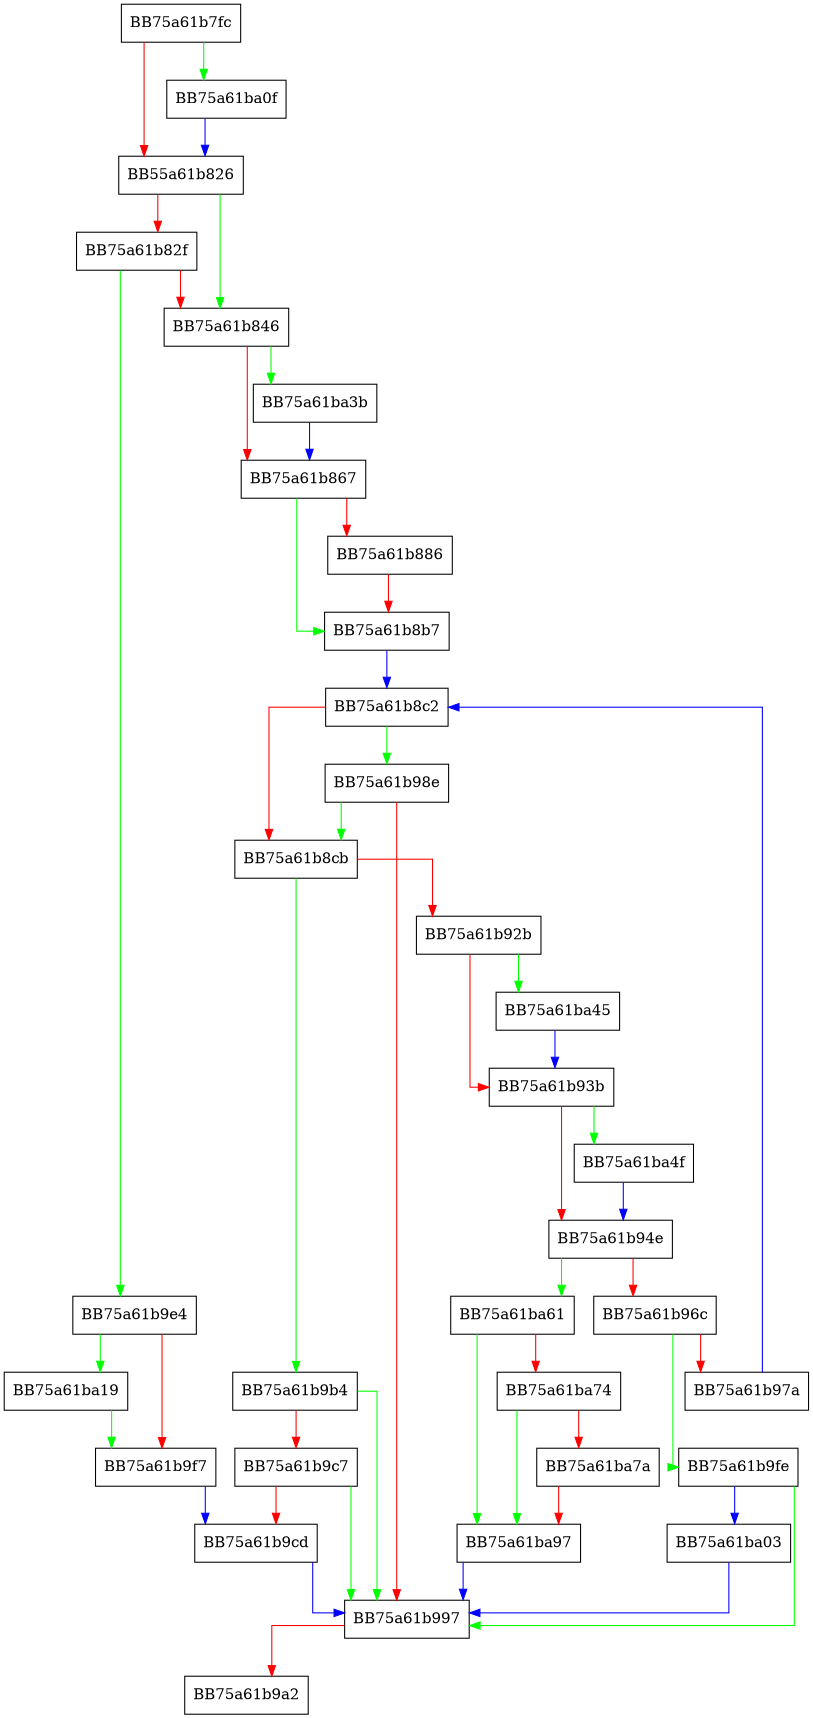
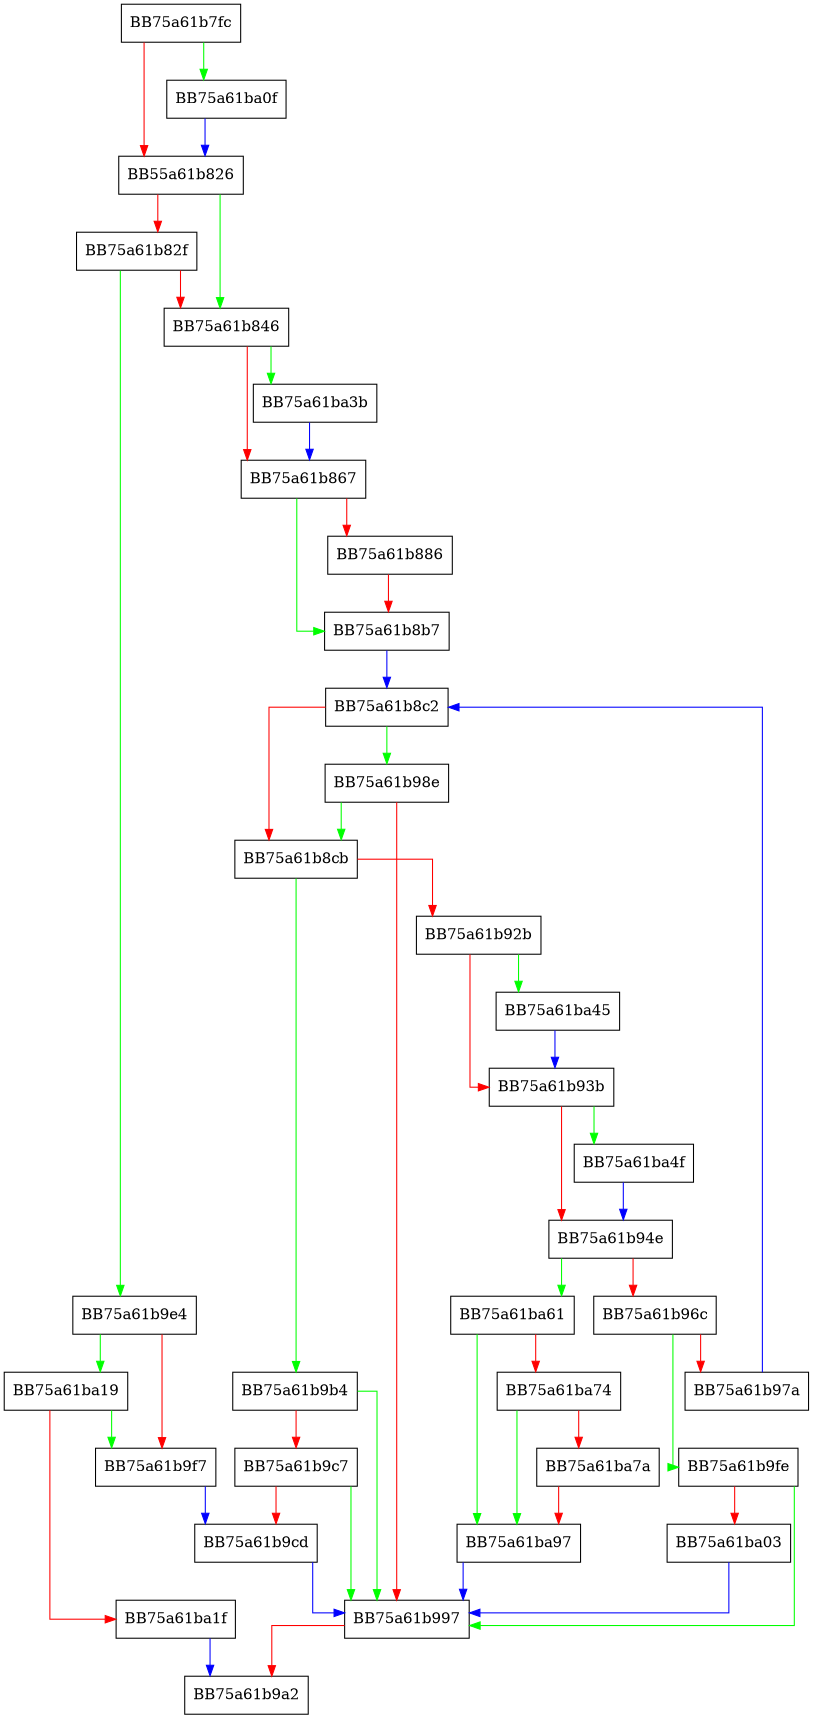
edge "BB75a61b9fe" -> "BB75a61ba03": color blue -> red
node "BB75a61ba1f": added
